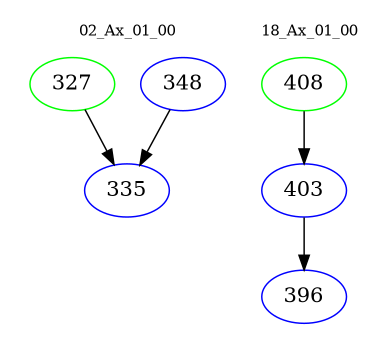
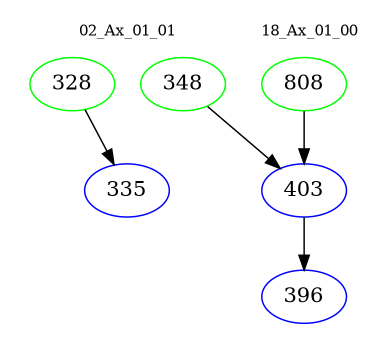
cluster "02_Ax_01_00": label "02_Ax_01_00" -> "02_Ax_01_01"
node "327": label "327" -> "328"
node "348": color blue -> green
node "408": label "408" -> "808"
edge "348" -> "335": now "348" -> "403"
